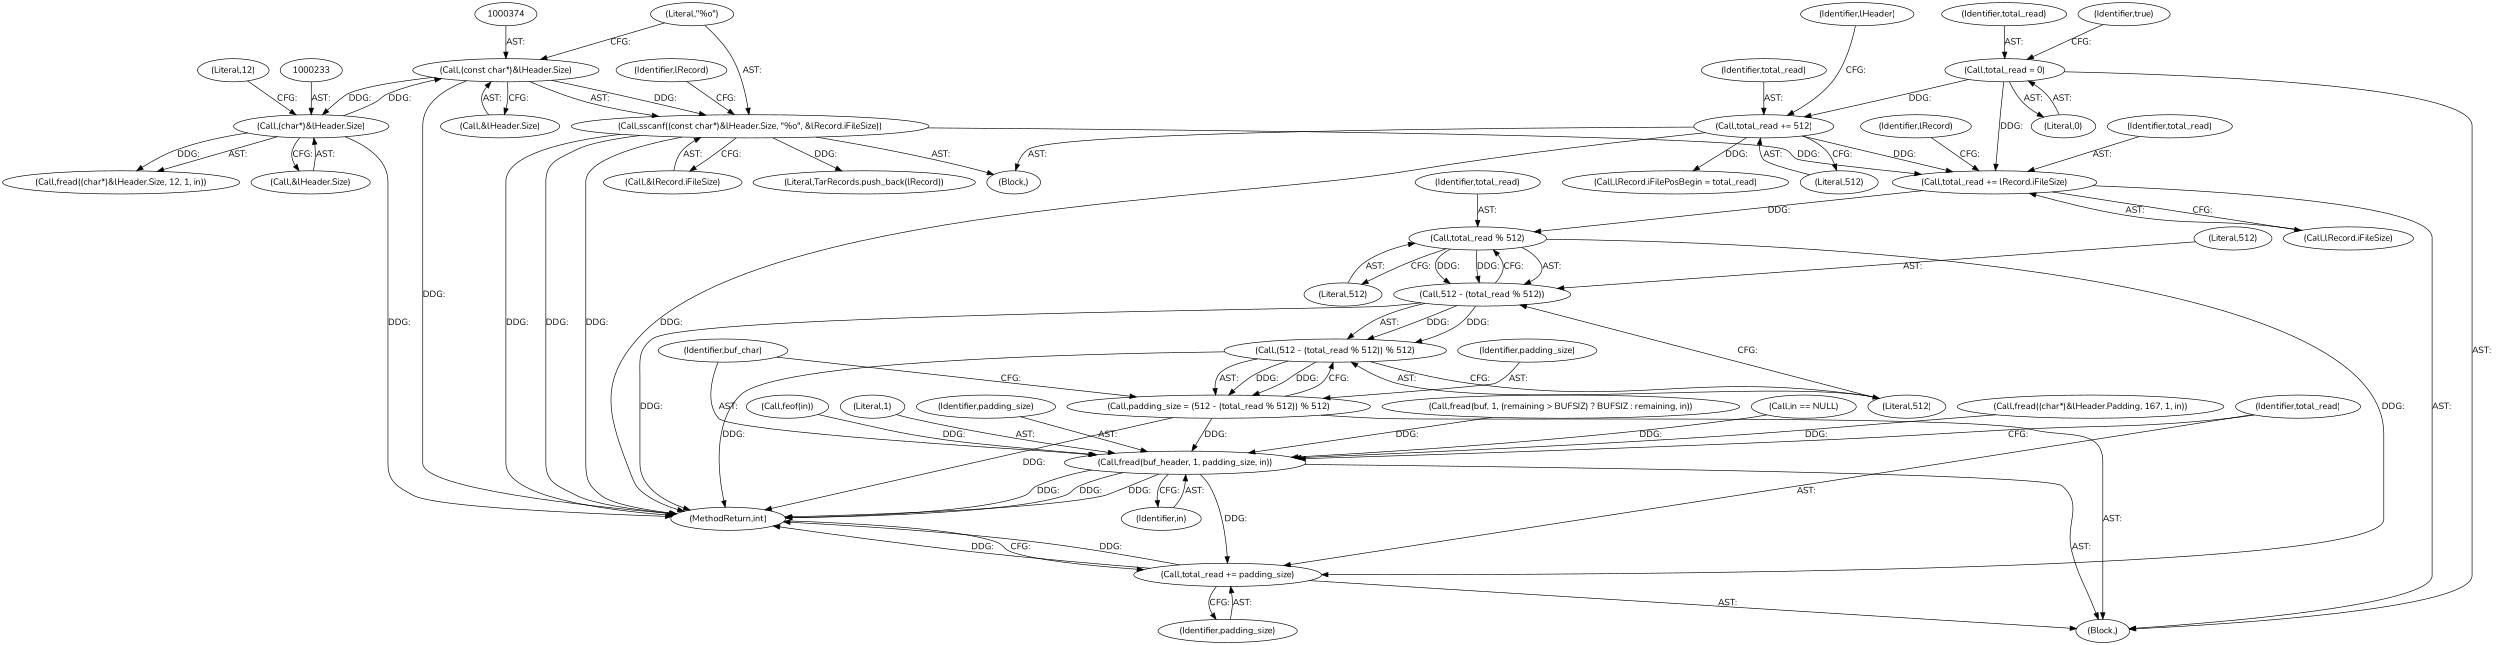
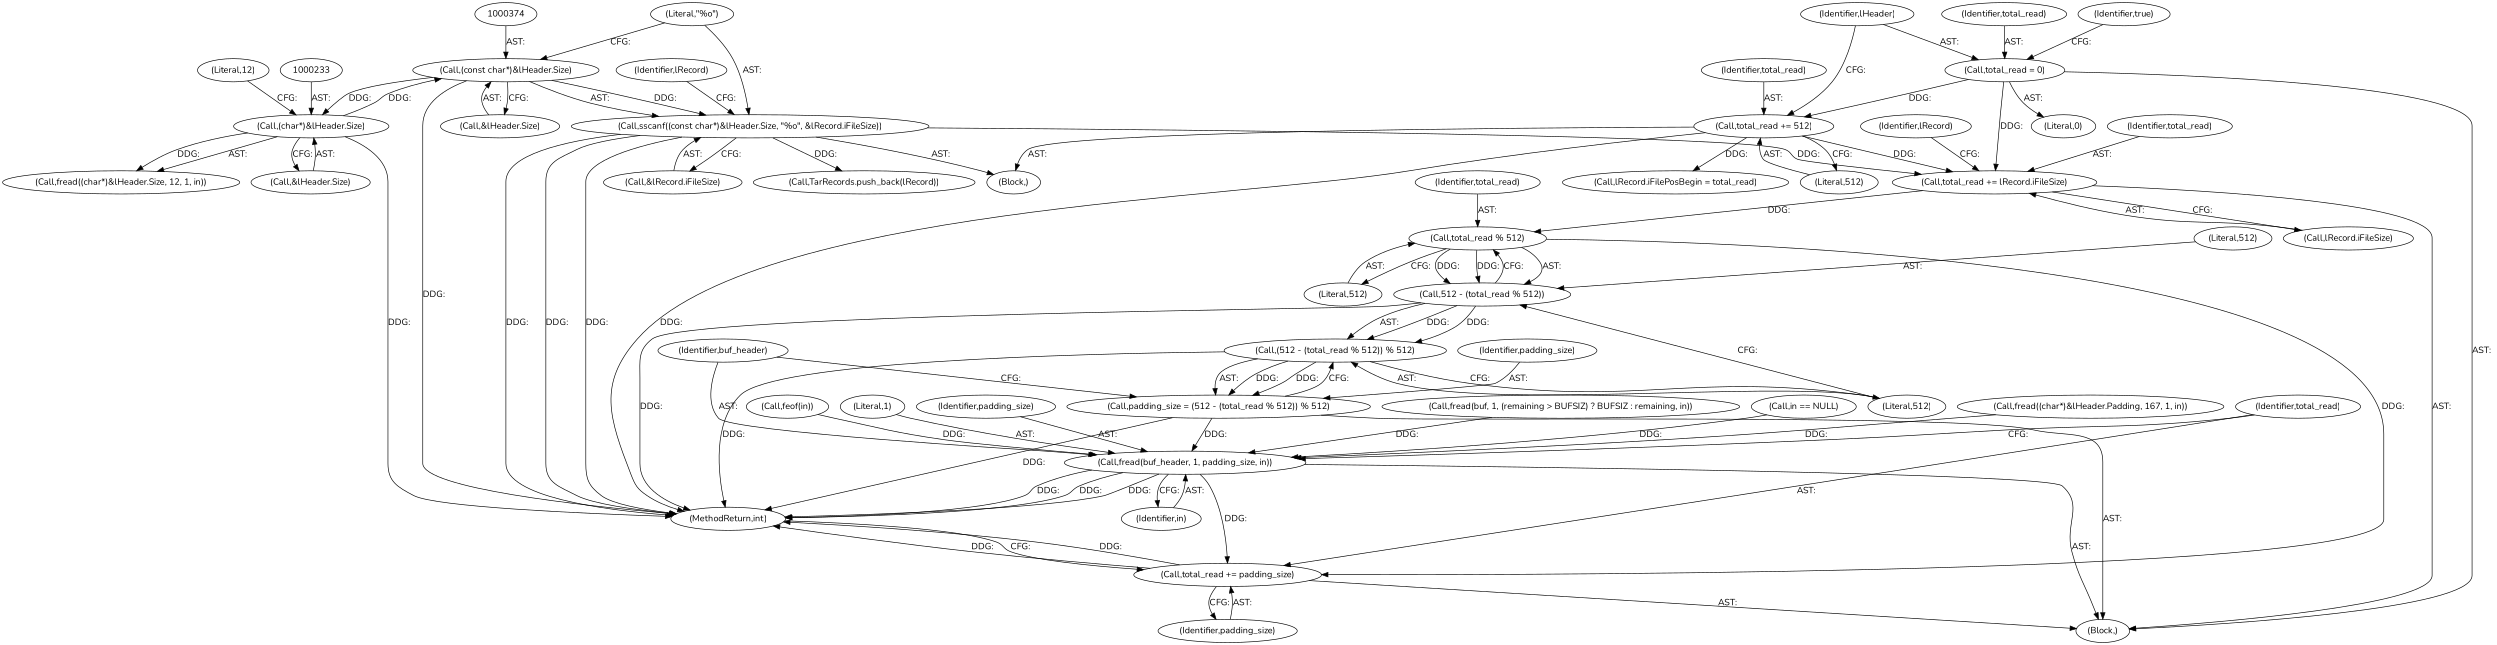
edge "(Literal,0)" -> "(Call,total_read = 0)": now "(Identifier,lHeader)" -> "(Call,total_read = 0)"
node "(Literal,TarRecords.push_back(lRecord))": label "(Literal,TarRecords.push_back(lRecord))" -> "(Call,TarRecords.push_back(lRecord))"
node "(Identifier,buf_char)": label "(Identifier,buf_char)" -> "(Identifier,buf_header)"
